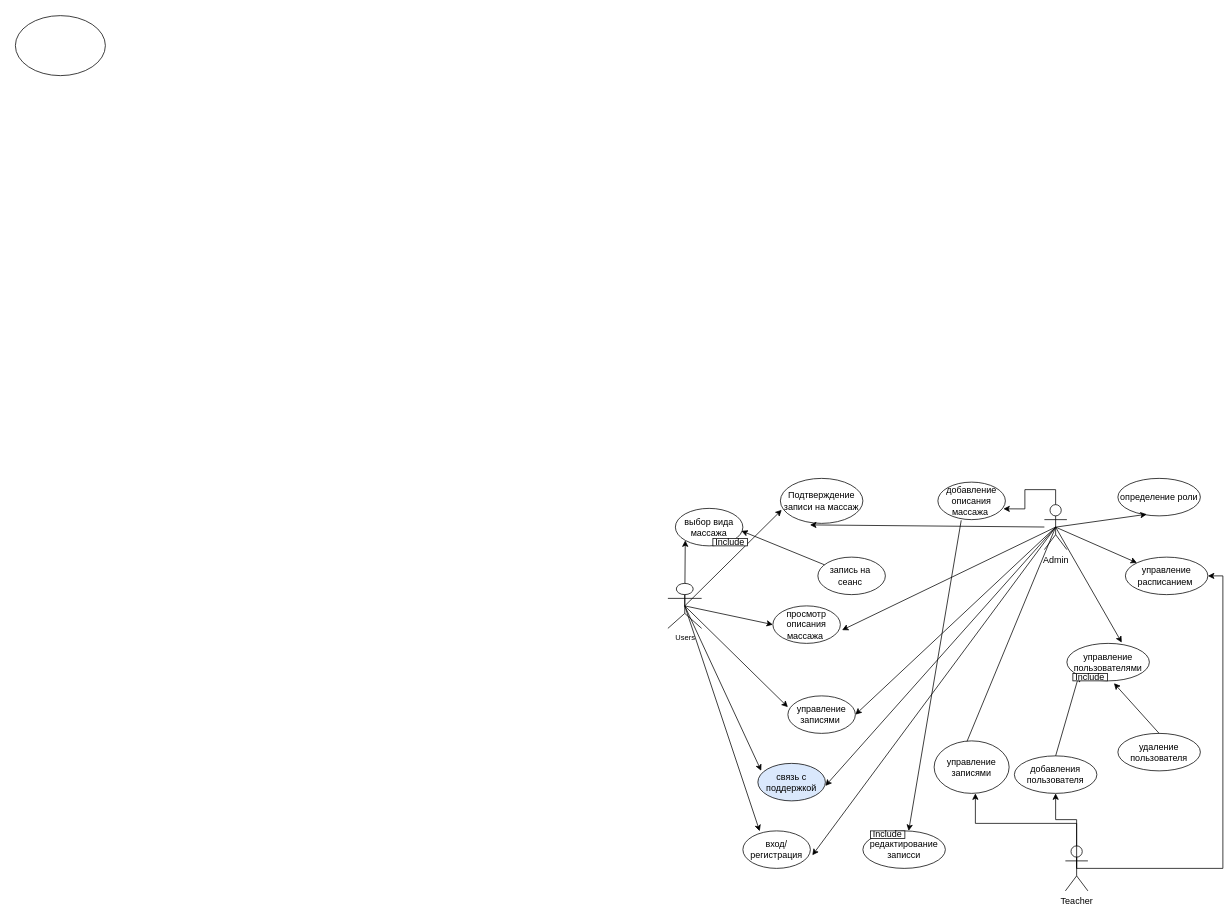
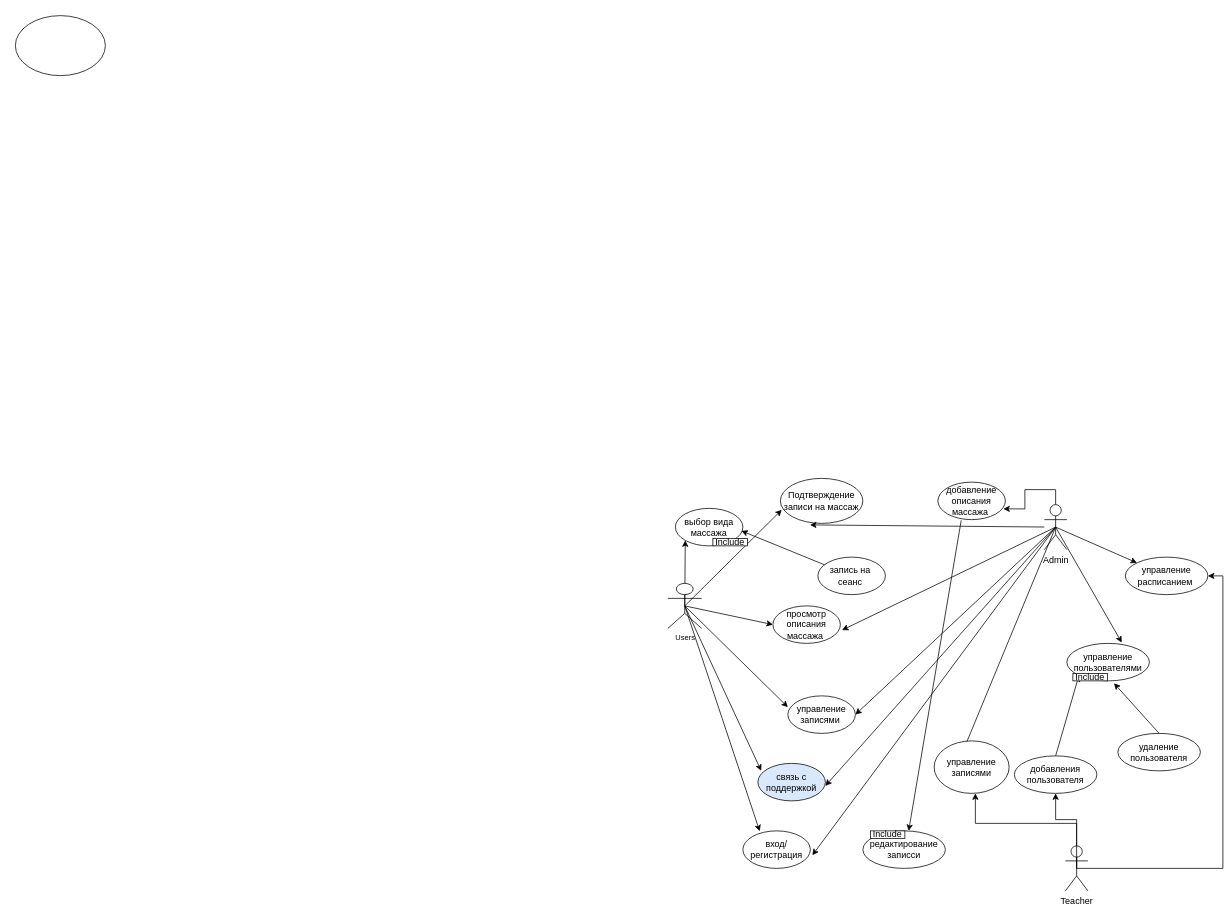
node "определение роли": removed
edge "Admin" -> "определение роли": removed
